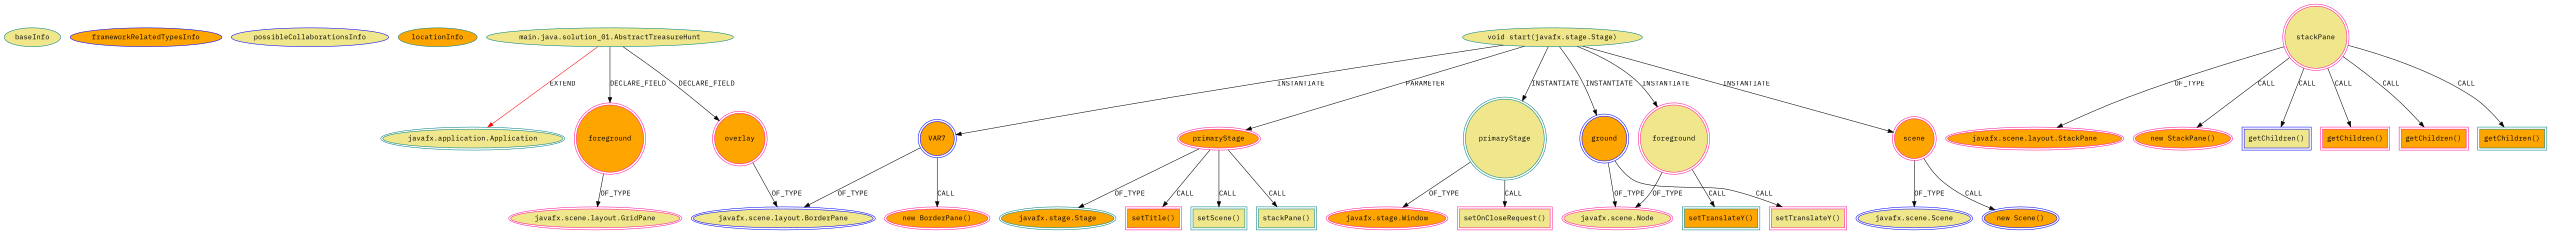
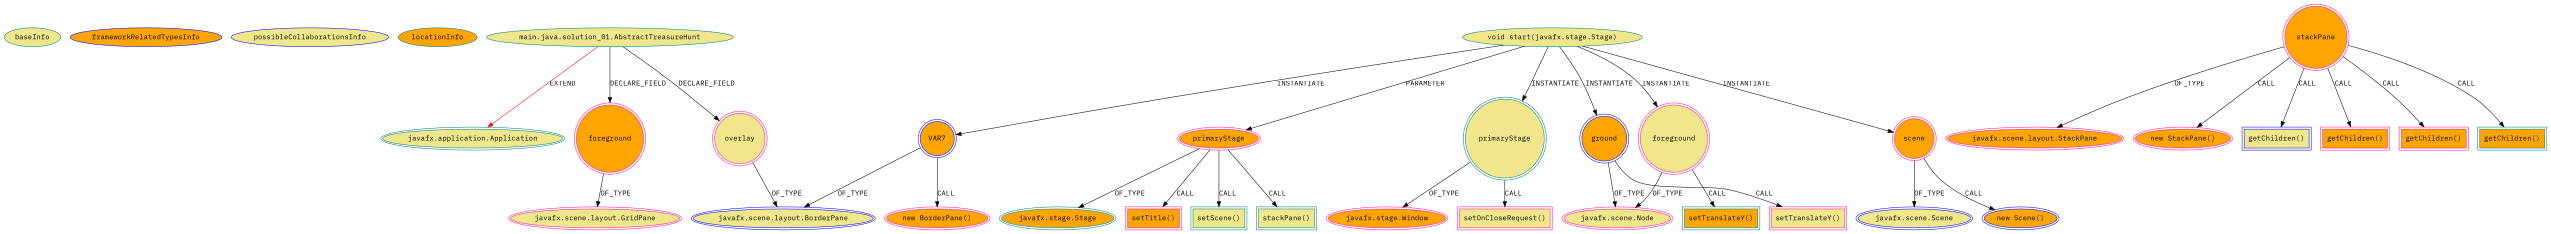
node "stackPane": fillcolor khaki -> orange
node "overlay": fillcolor orange -> khaki
